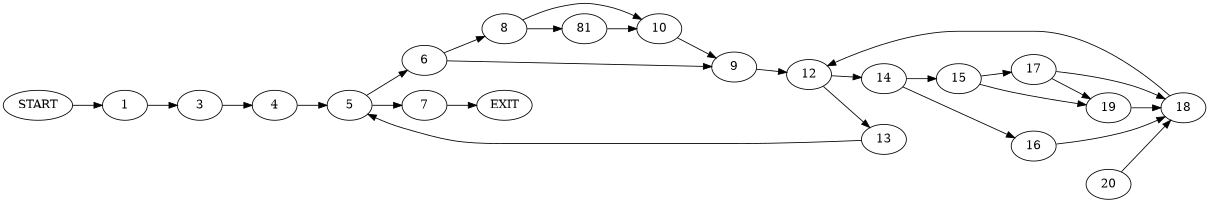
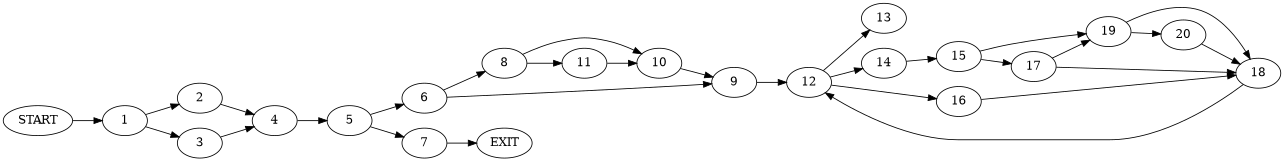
node "81": label "81" -> "11"
edge "19" -> "20": added
node "2": added
edge "14" -> "16": now "12" -> "16"
edge "13" -> "5": removed
